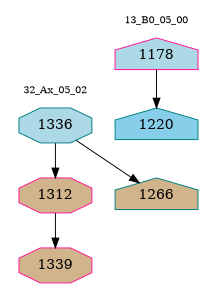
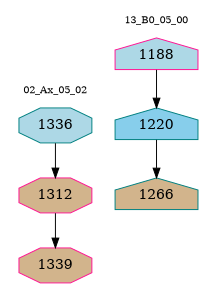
node "1178": label "1178" -> "1188"
cluster "32_Ax_05_02": label "32_Ax_05_02" -> "02_Ax_05_02"
edge "1336" -> "1266": now "1220" -> "1266"
